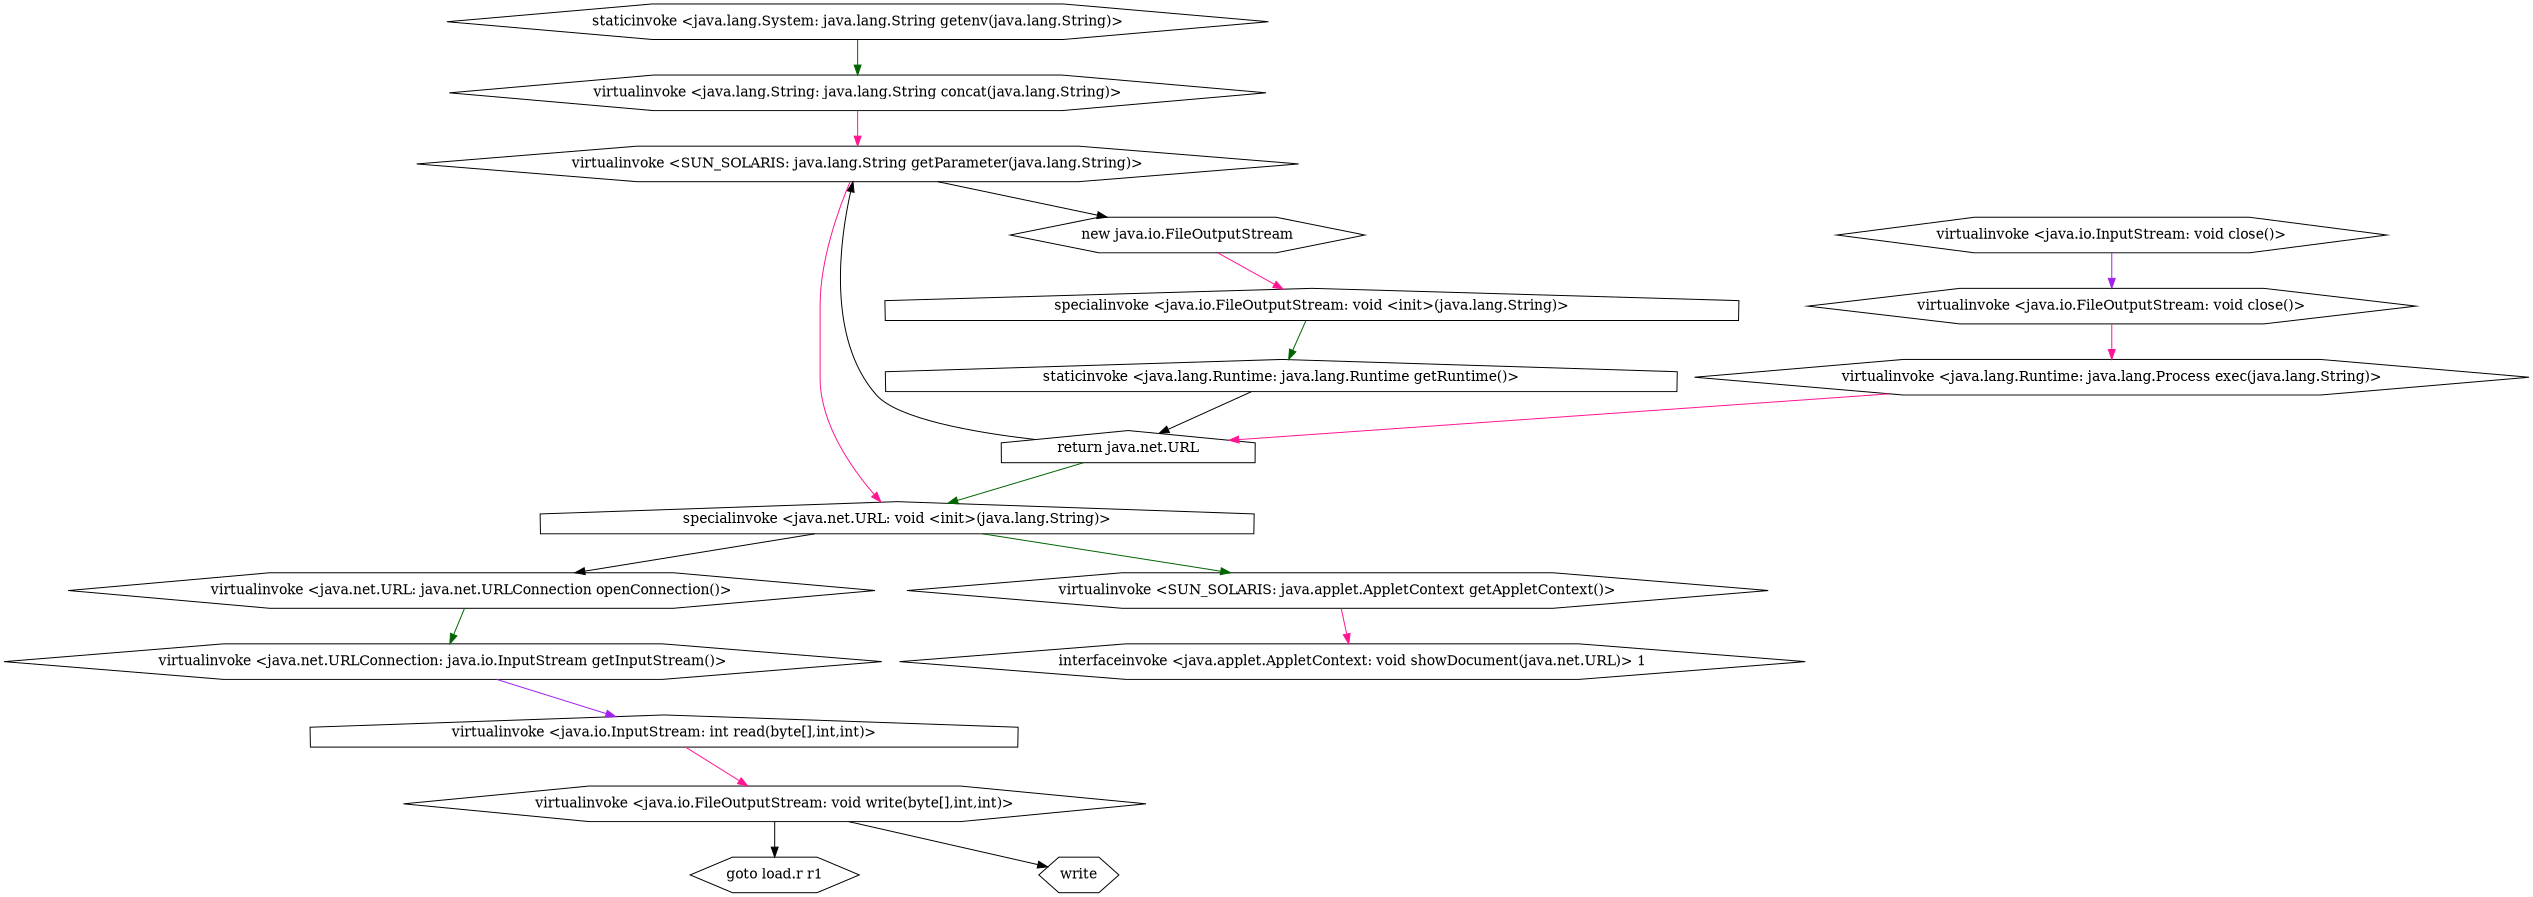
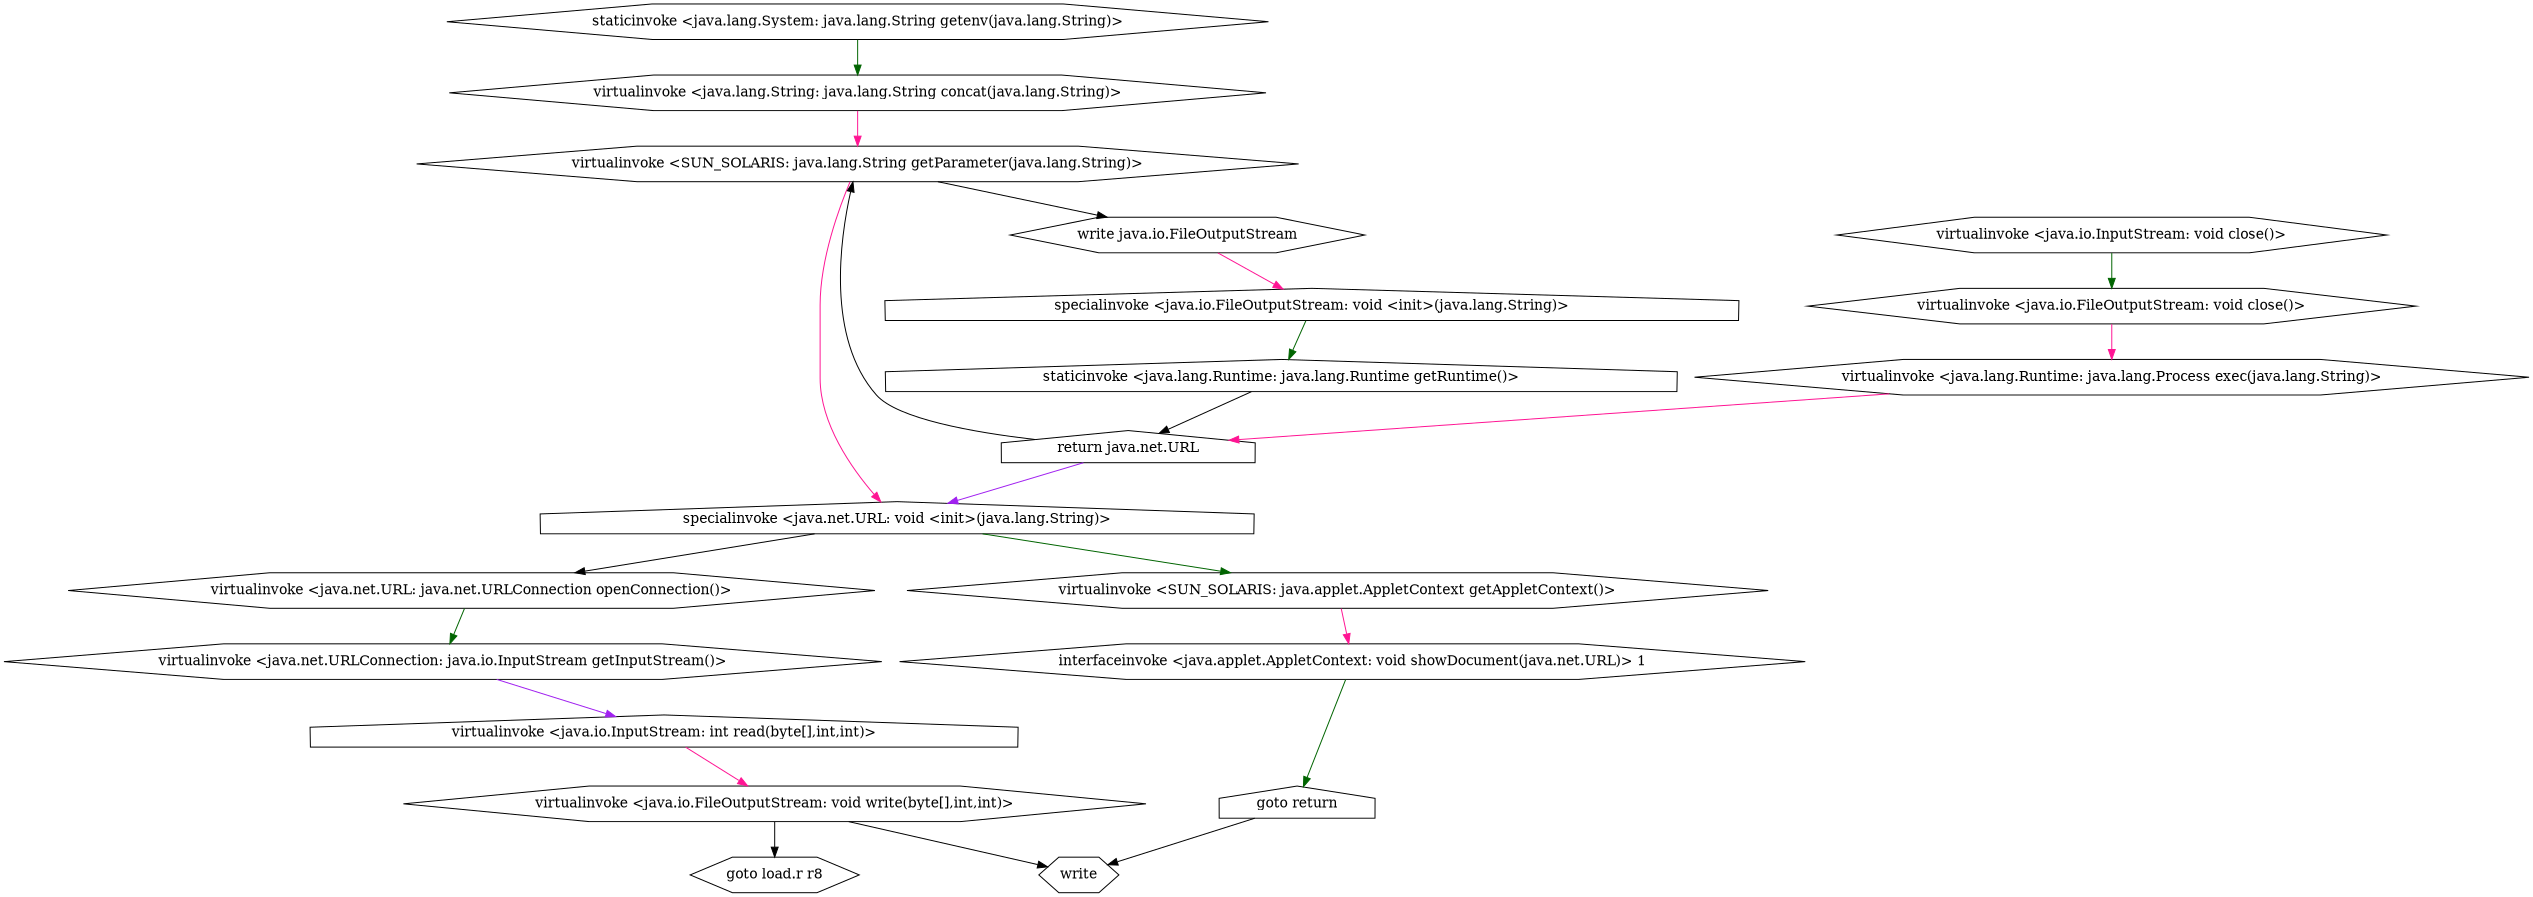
node "new java.io.FileOutputStream": label "new java.io.FileOutputStream" -> "write java.io.FileOutputStream"
edge "virtualinvoke <java.io.InputStream: void close()>" -> "virtualinvoke <java.io.FileOutputStream: void close()>": color purple -> darkgreen
edge "return java.net.URL" -> "specialinvoke <java.net.URL: void <init>(java.lang.String)>": color darkgreen -> purple
node "goto return": added
node "goto load.r r1": label "goto load.r r1" -> "goto load.r r8"
